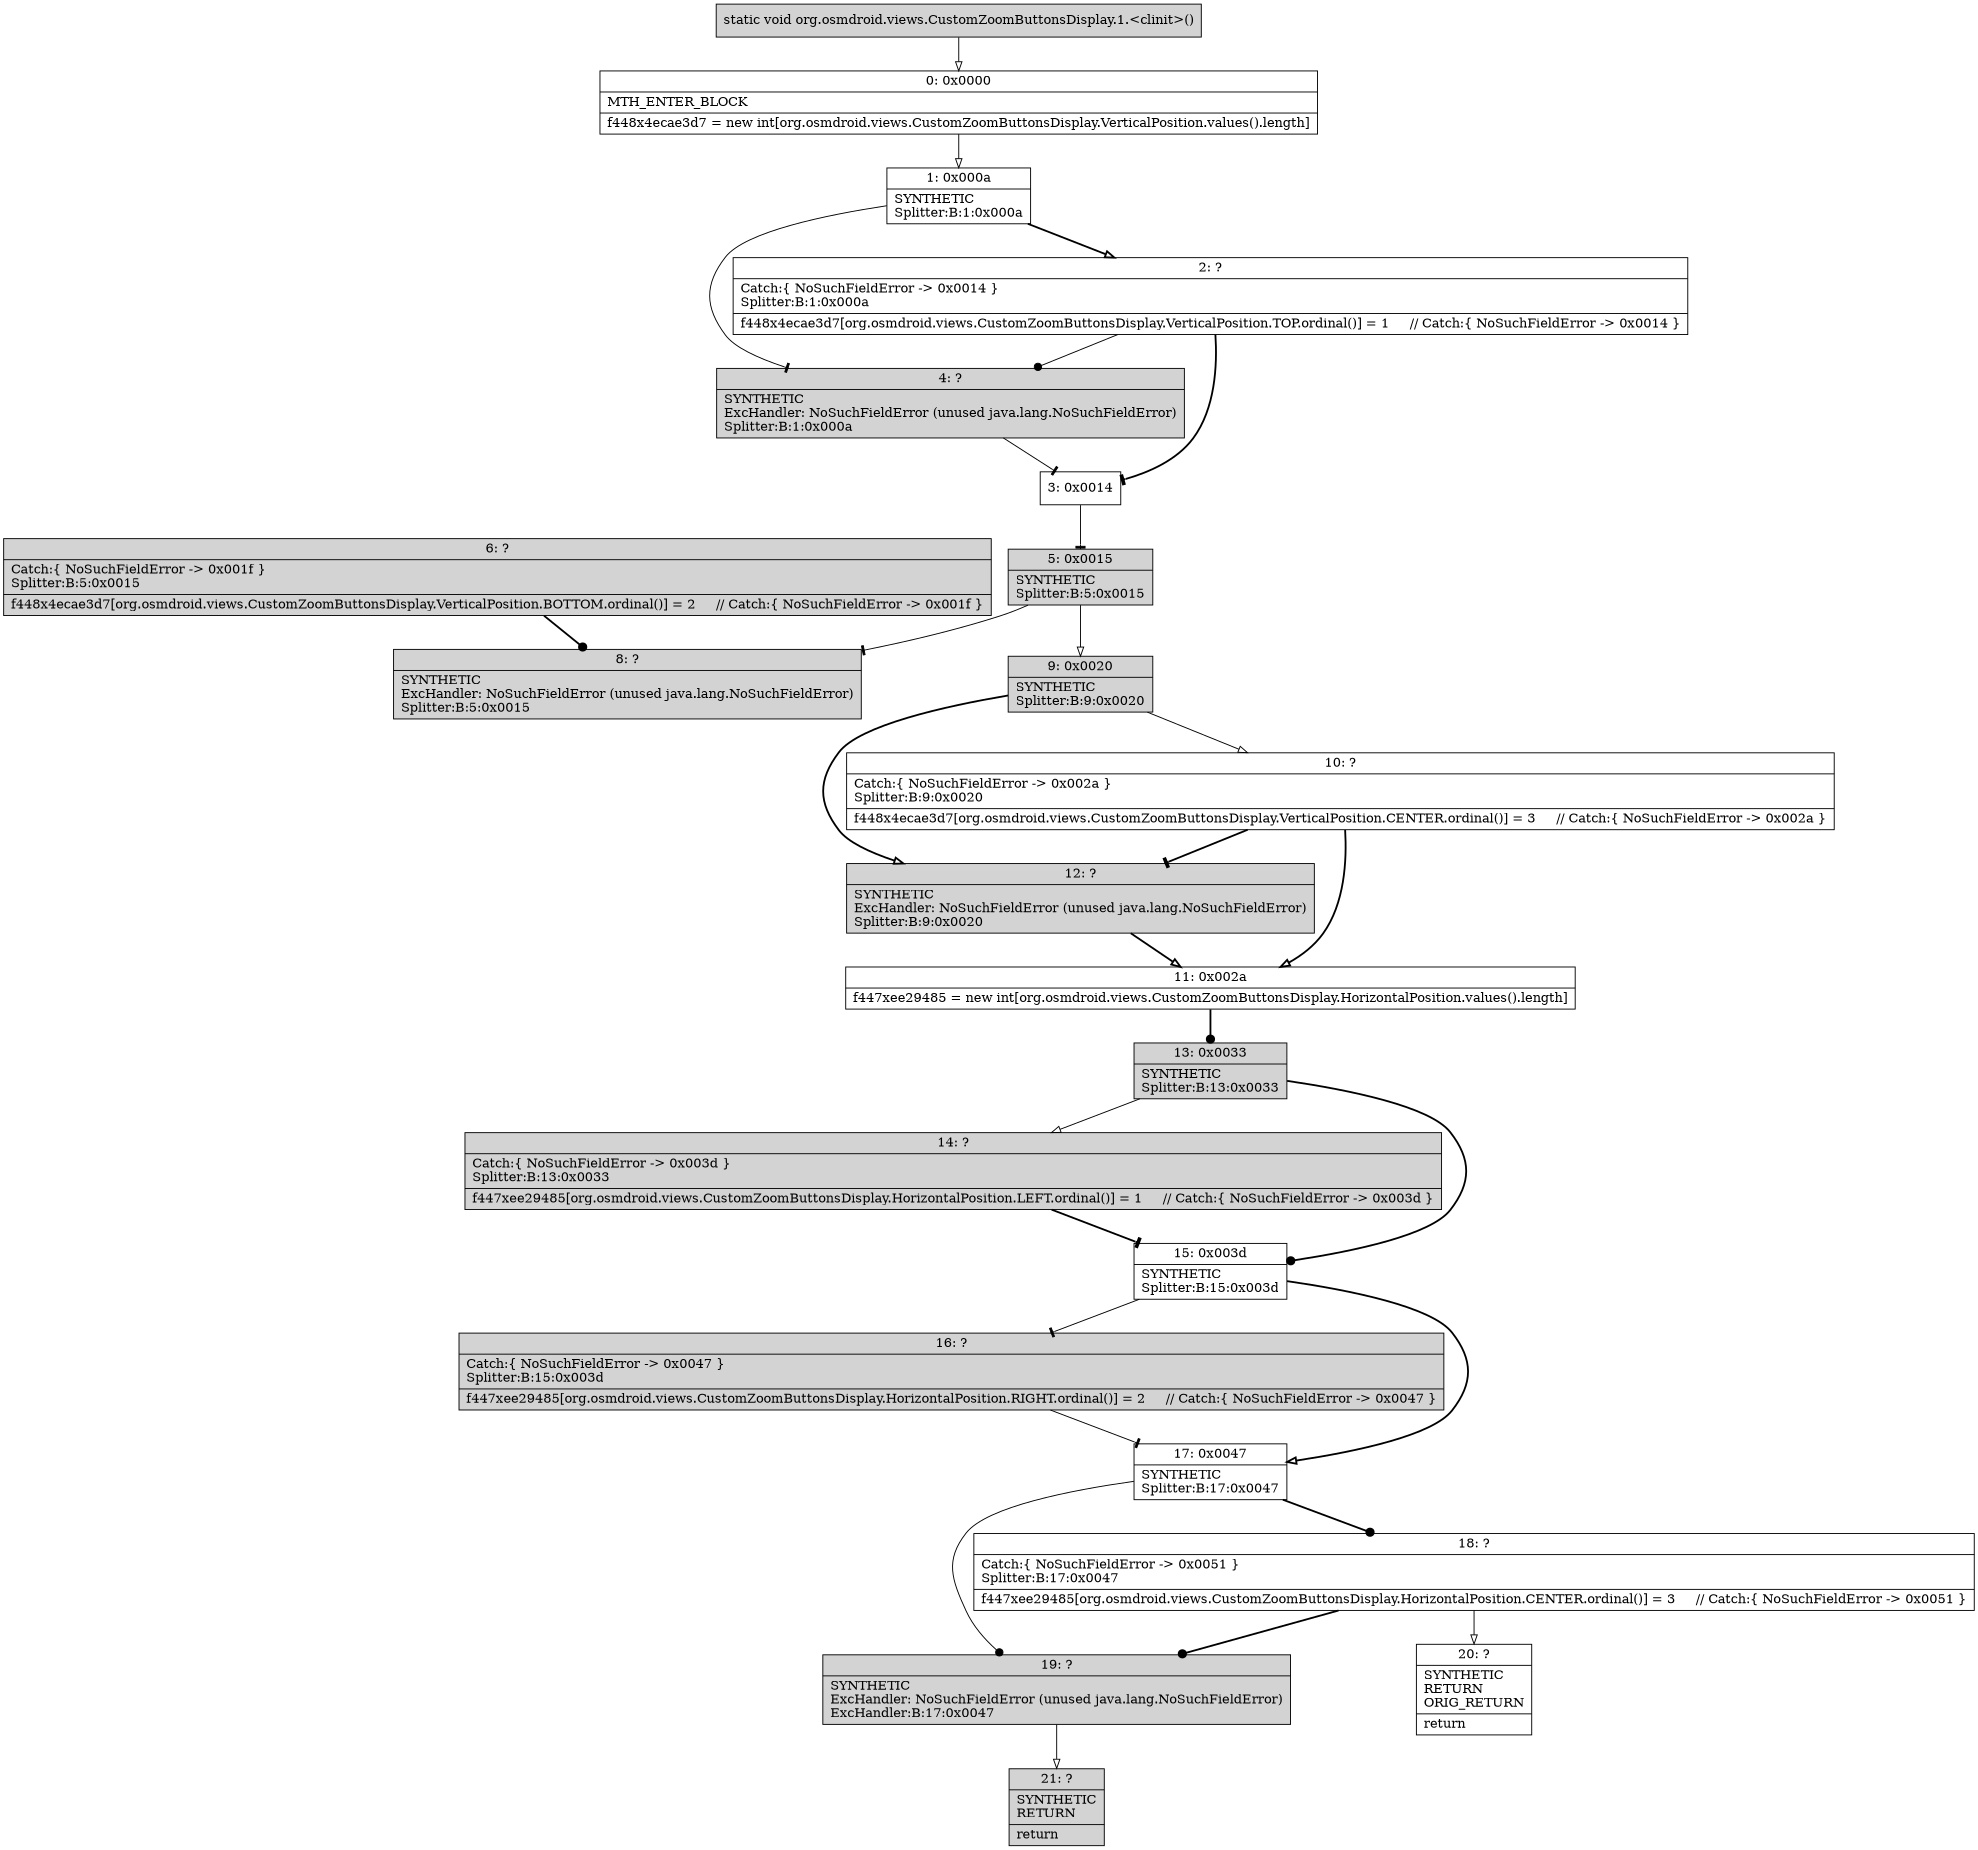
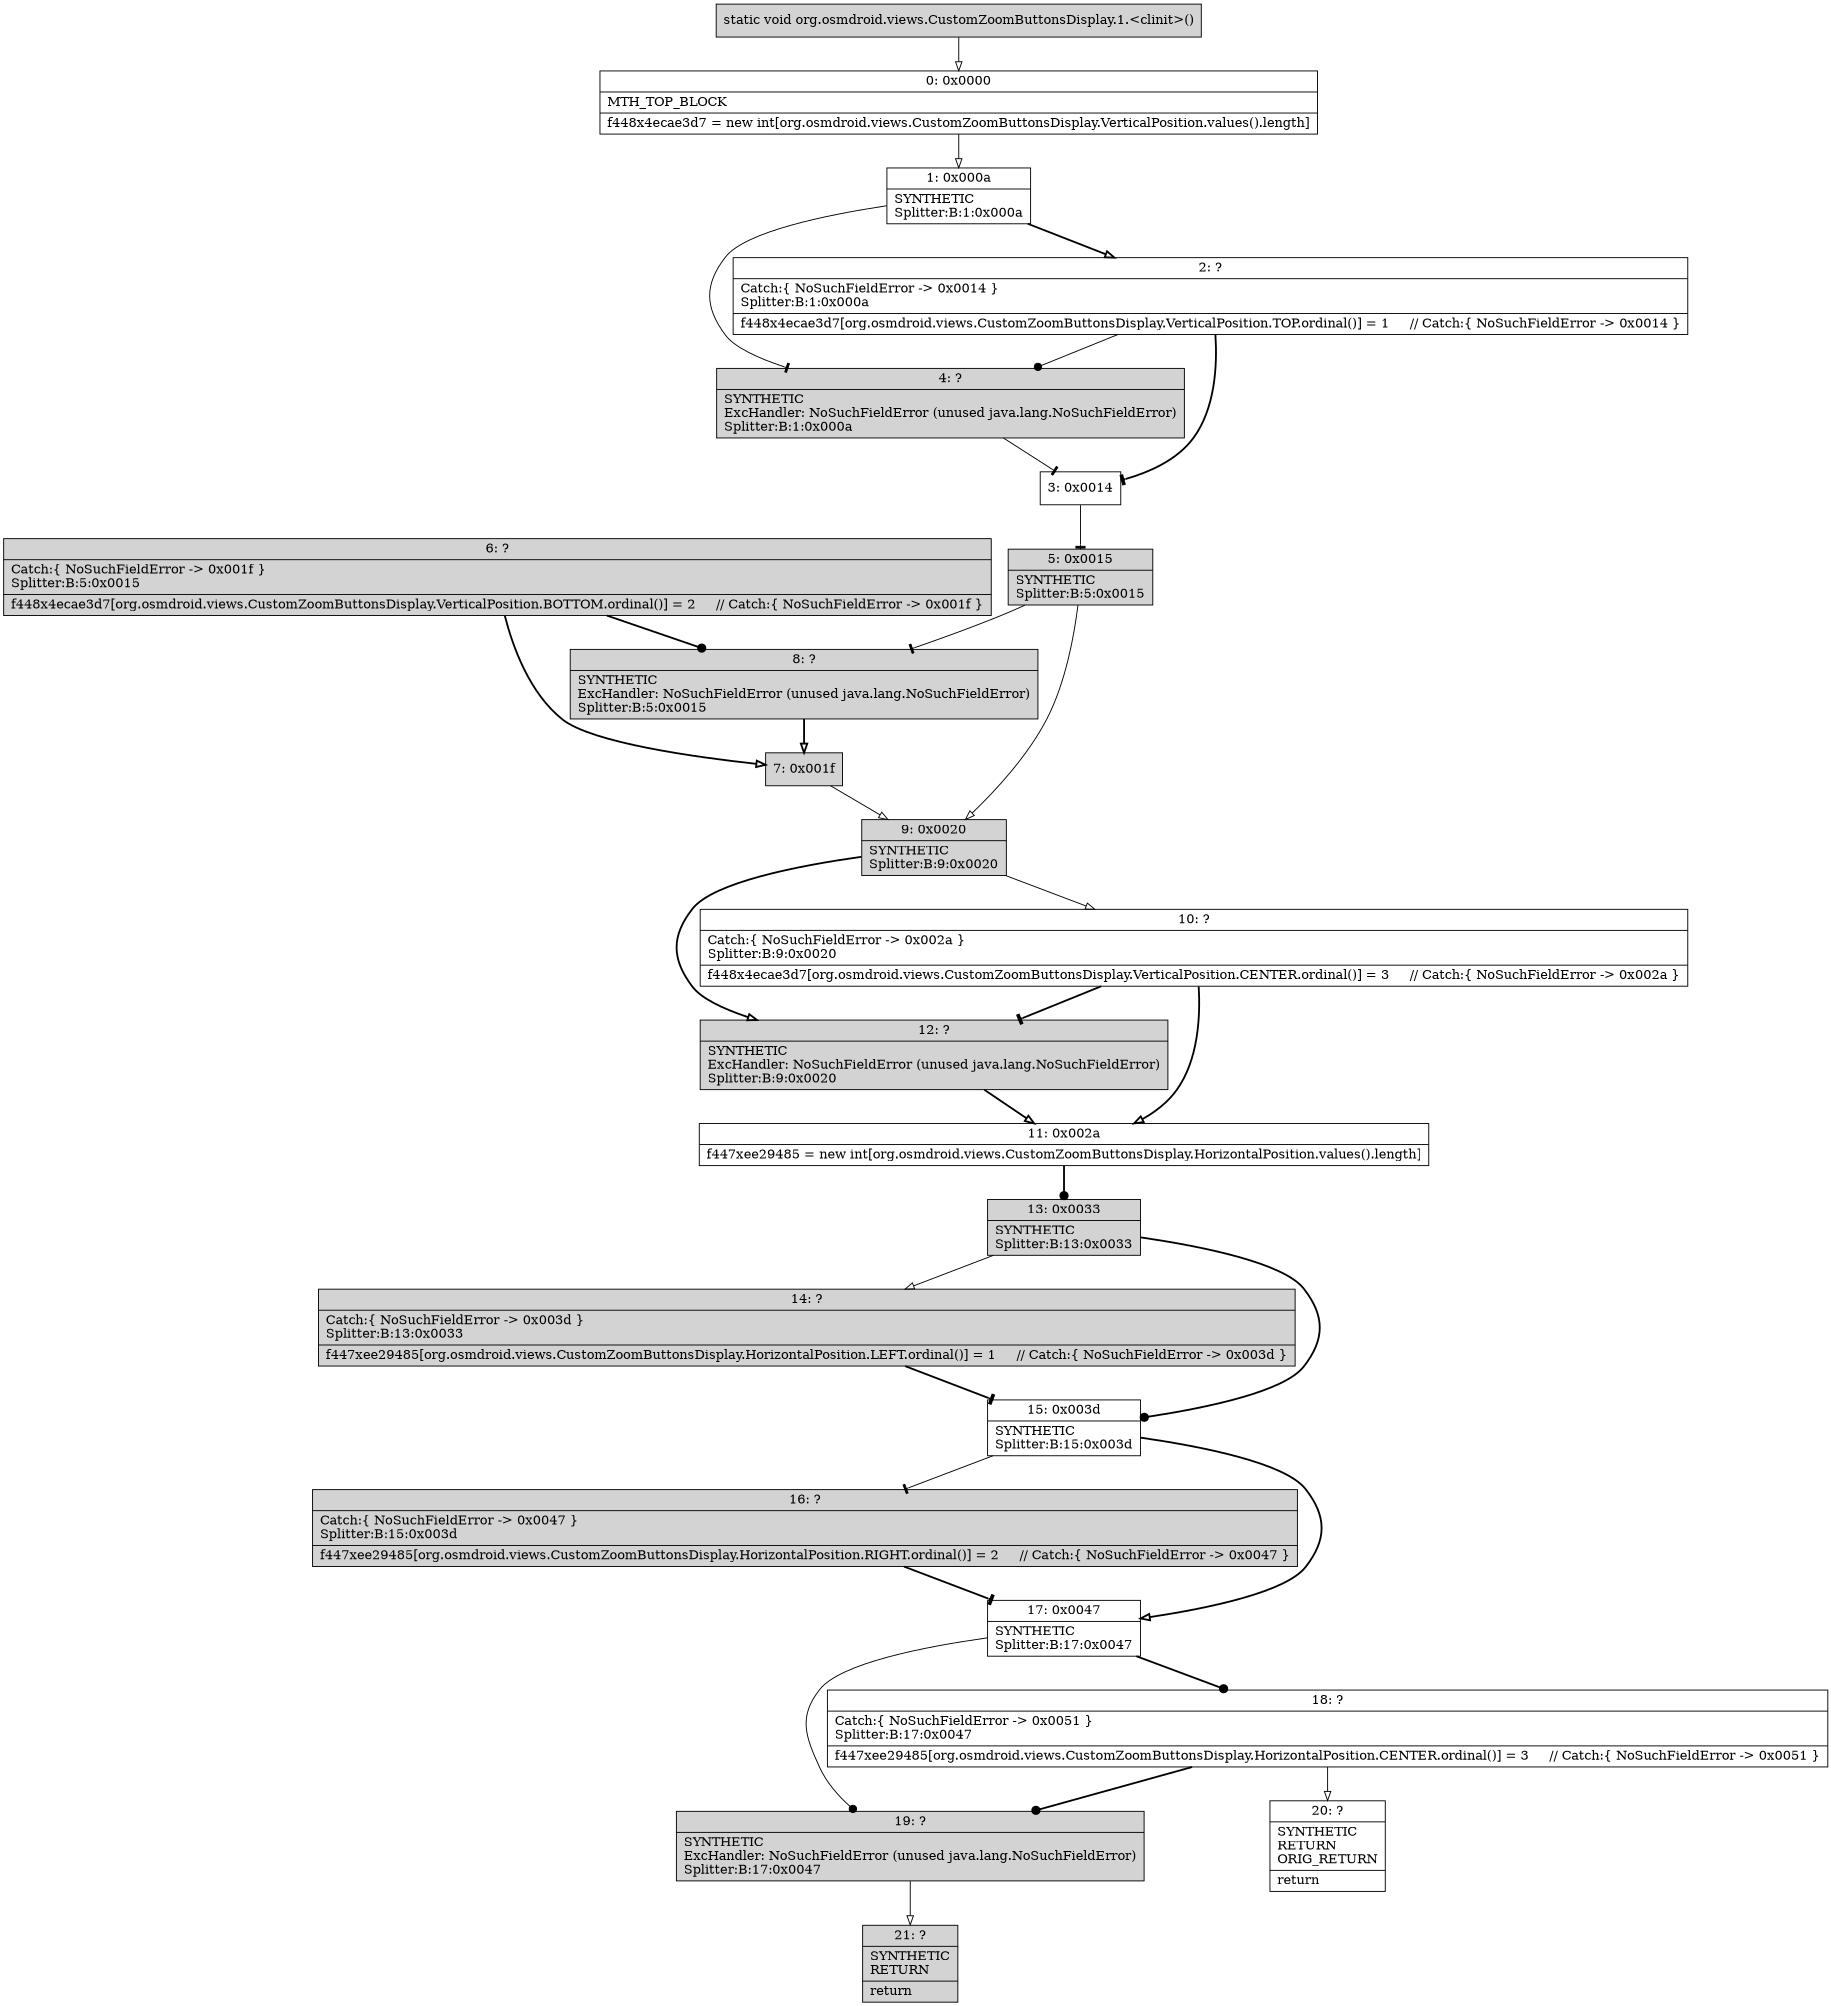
node "0: 0x0000": text "MTH_ENTER_BLOCK" -> "MTH_TOP_BLOCK"
node "7: 0x001f": added
edge "16: ?" -> "17: 0x0047": style solid -> bold
node "19: ?": text "ExcHandler:B:17:0x0047" -> "Splitter:B:17:0x0047"
